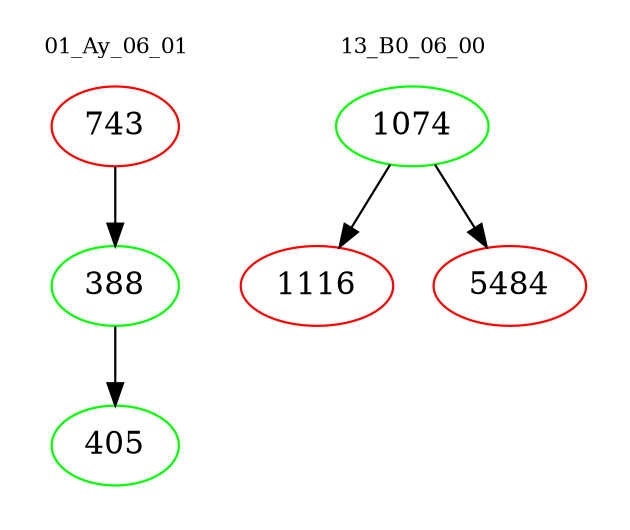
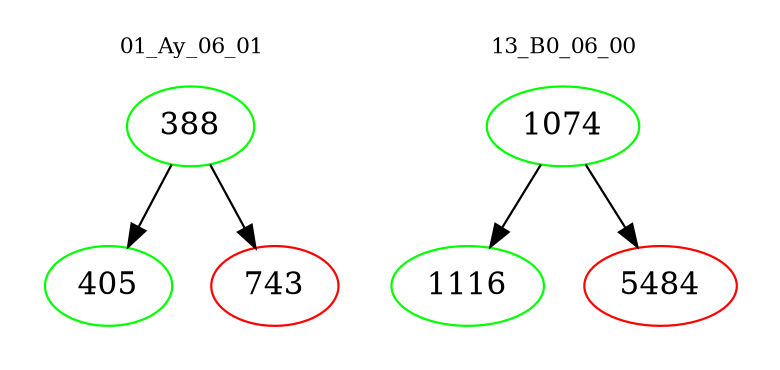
edge "743" -> "388": reversed
node "1116": color red -> green
